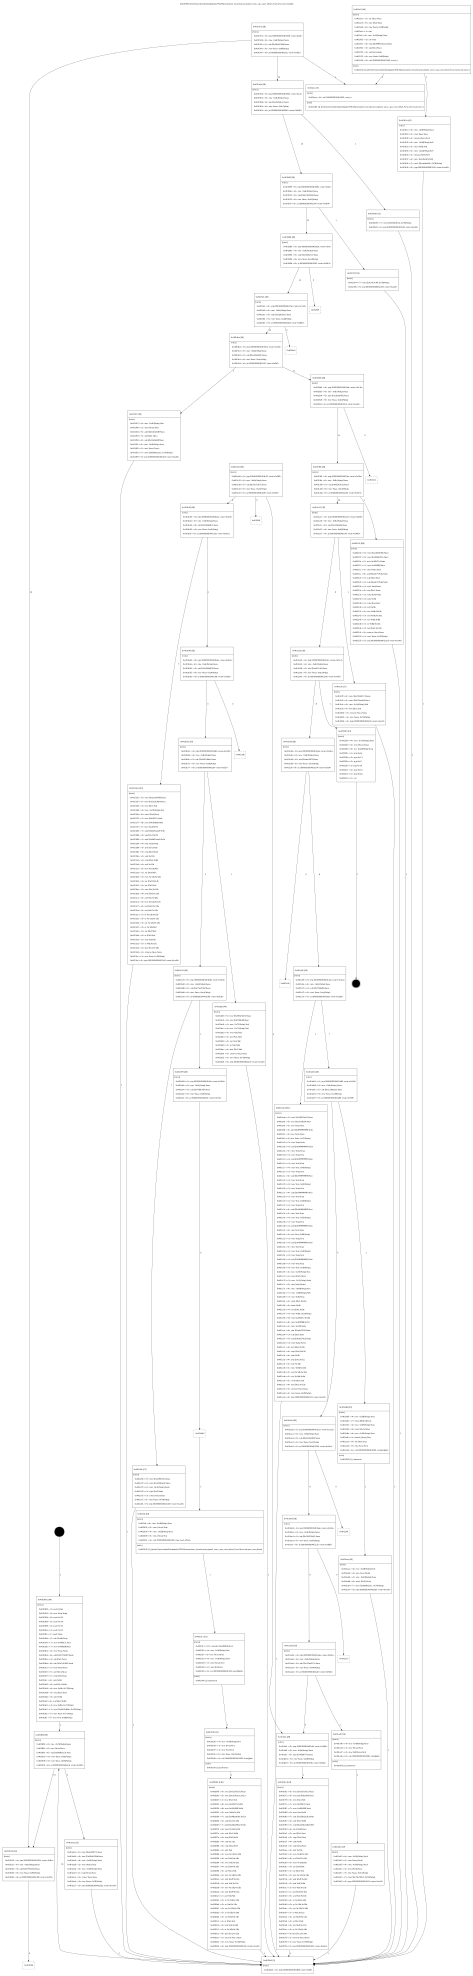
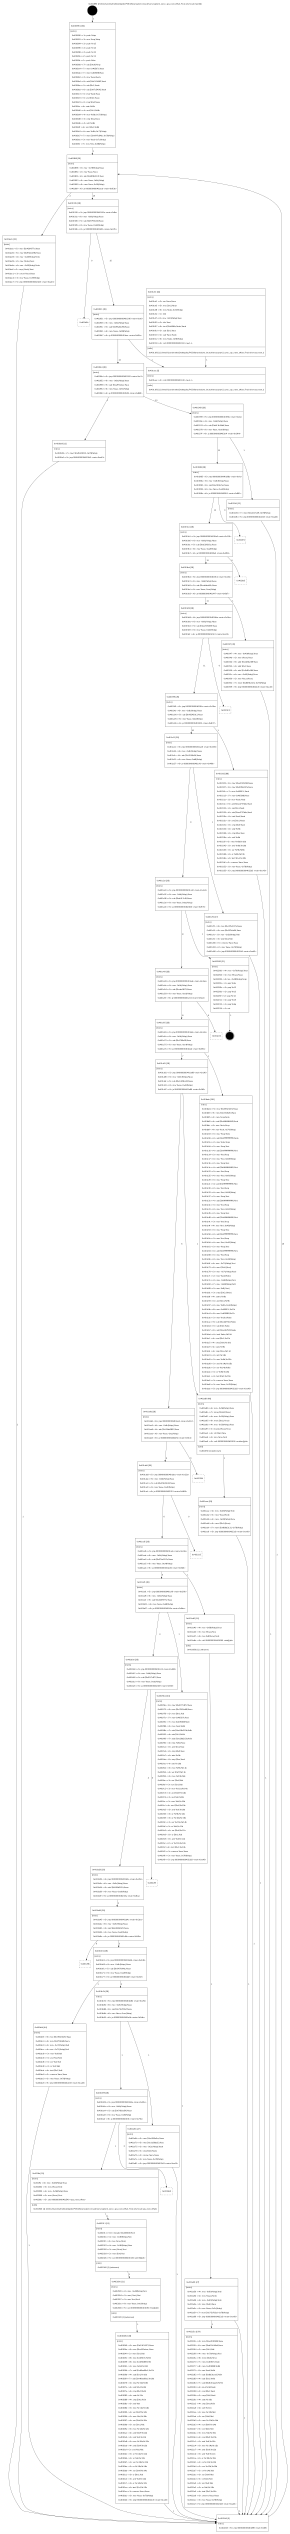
node "0x401f1d [42]": removed
edge "0x401b29 [28]" -> "0x40215a [154]": now "0x401e50 [27]" -> "0x40215a [154]"
edge "0x401931 [28]" -> "0x401915 [28]": reversed
edge "0x401b0d [28]" -> "0x401af1 [28]": reversed
edge "0x401bb5" -> "0x401ffe [19]": now "0x401b99 [28]" -> "0x401ffe [19]"
